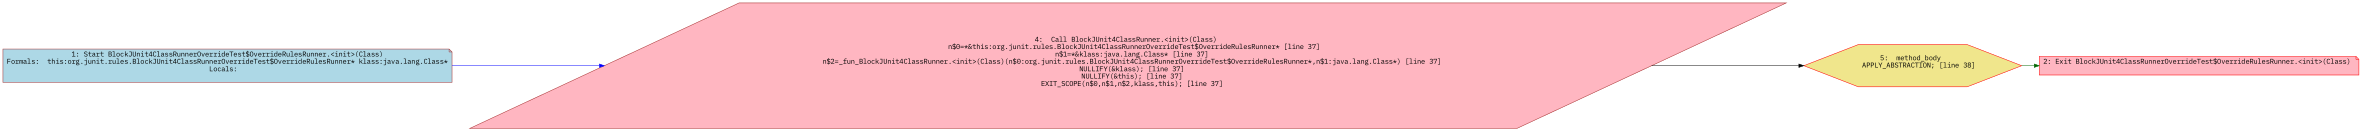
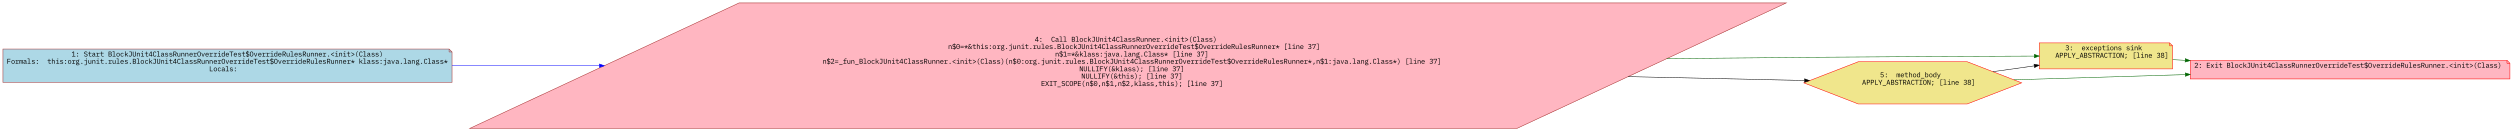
node "3:  exceptions sink APPLY_ABSTRACTION; [line 38]": added
